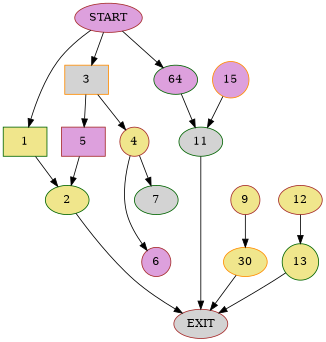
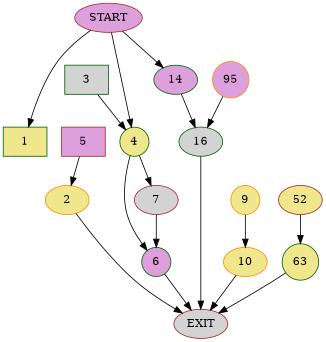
edge "START" -> "3": now "START" -> "4"
node "3": color darkorange -> darkgreen
node "64": label "64" -> "14"
node "15": label "15" -> "95"
edge "3" -> "5": removed
node "4": color brown -> darkgreen
node "11": label "11" -> "16"
edge "1" -> "2": removed
node "2": color darkgreen -> darkorange
node "7": color darkgreen -> brown
node "9": color brown -> darkorange
node "12": label "12" -> "52"
edge "7" -> "6": added
node "6": color brown -> darkgreen
node "30": label "30" -> "10"
node "13": label "13" -> "63"
edge "6" -> "EXIT": added
